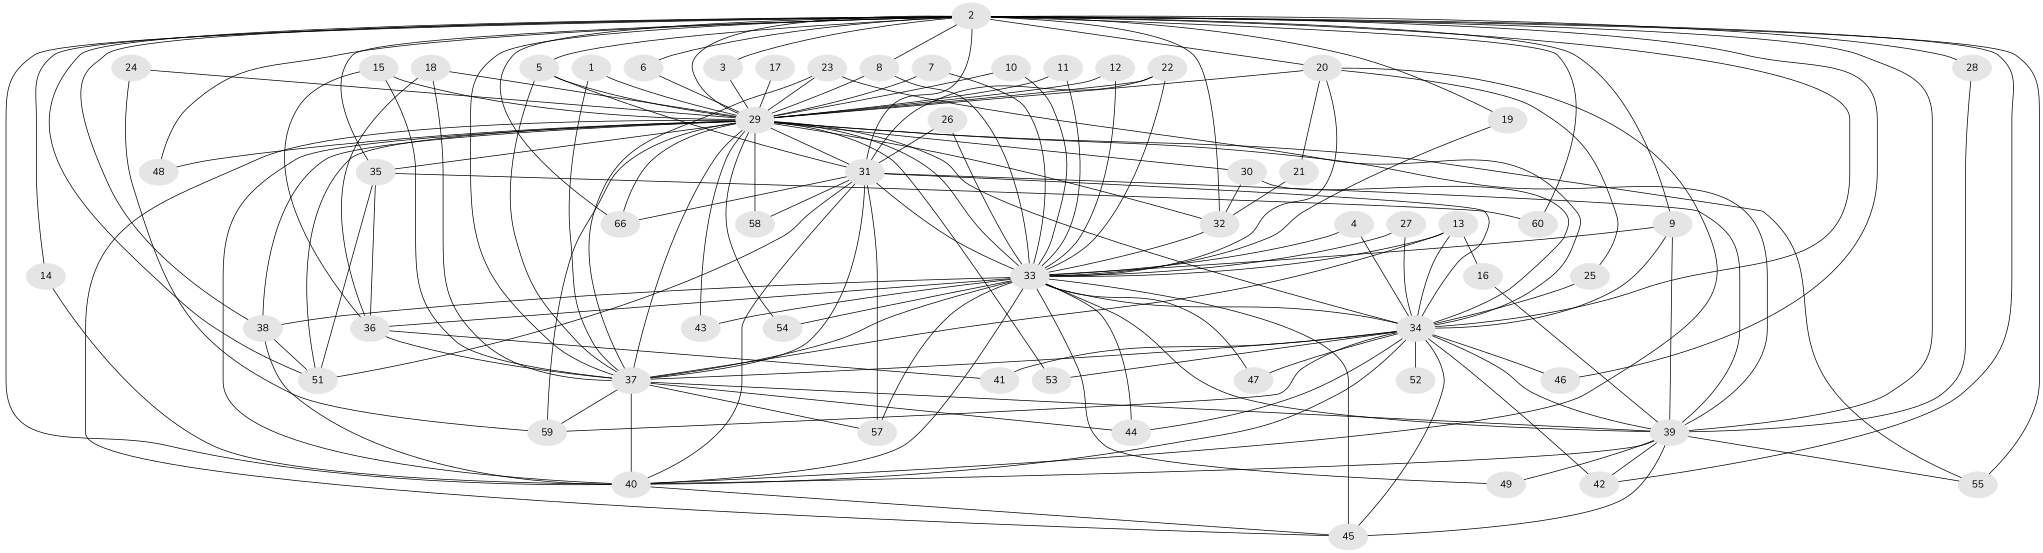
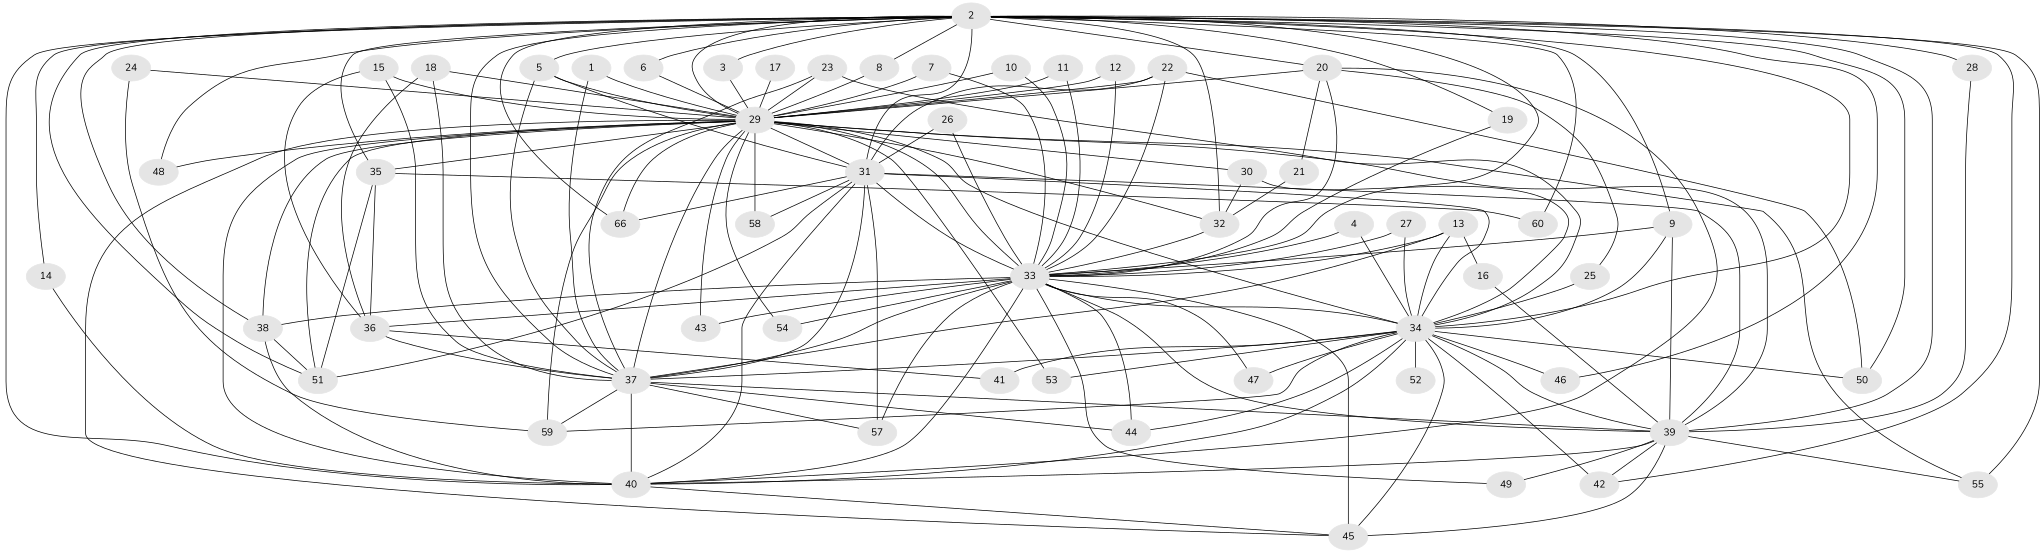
edge "8" -- "33": now "2" -- "33"
node "50": added
